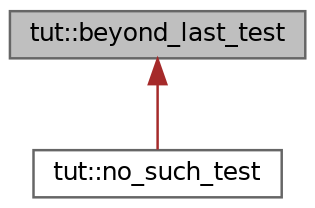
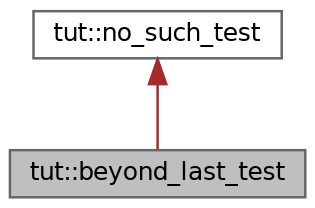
edge "tut::no_such_test" -> "tut::beyond_last_test": reversed
